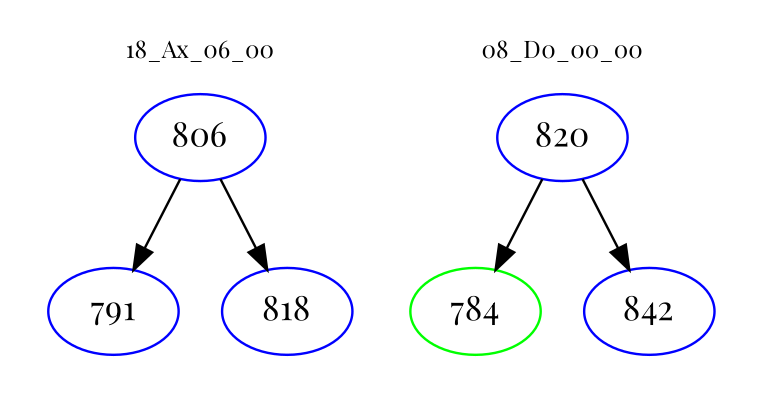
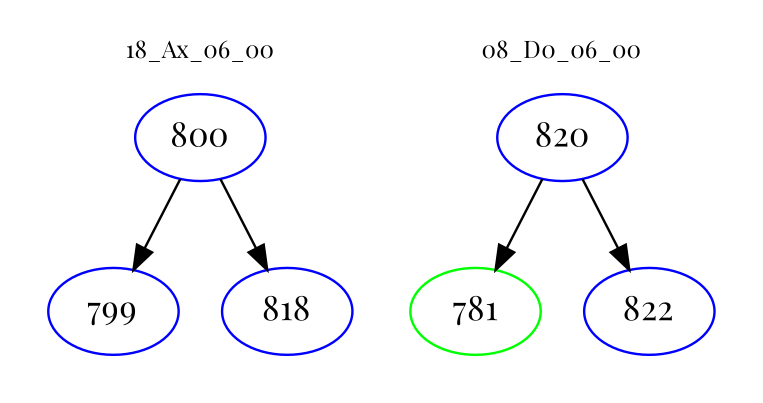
cluster "08_D0_00_00": label "08_D0_00_00" -> "08_D0_06_00"
node "806": label "806" -> "800"
node "791": label "791" -> "799"
node "784": label "784" -> "781"
node "842": label "842" -> "822"
